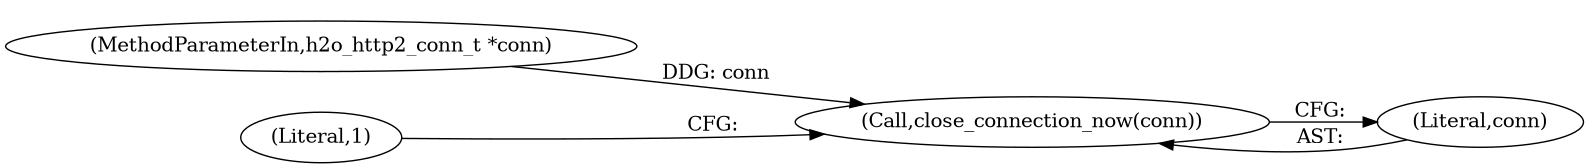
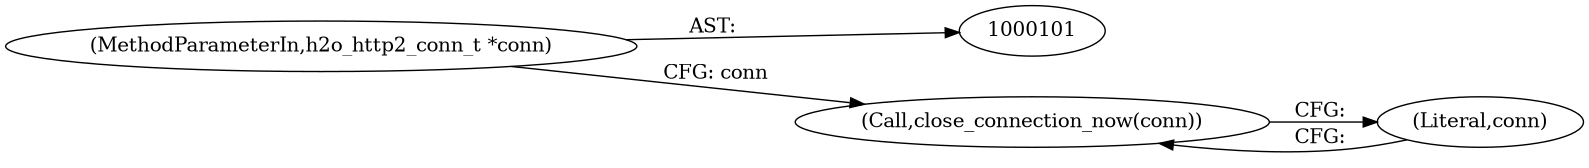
node "1000101": added
edge "(MethodParameterIn,h2o_http2_conn_t *conn)" -> "(Call,close_connection_now(conn))": label "DDG: conn" -> "CFG: conn"
node "(Literal,1)": removed
edge "(Literal,conn)" -> "(Call,close_connection_now(conn))": label "AST: " -> "CFG: "
